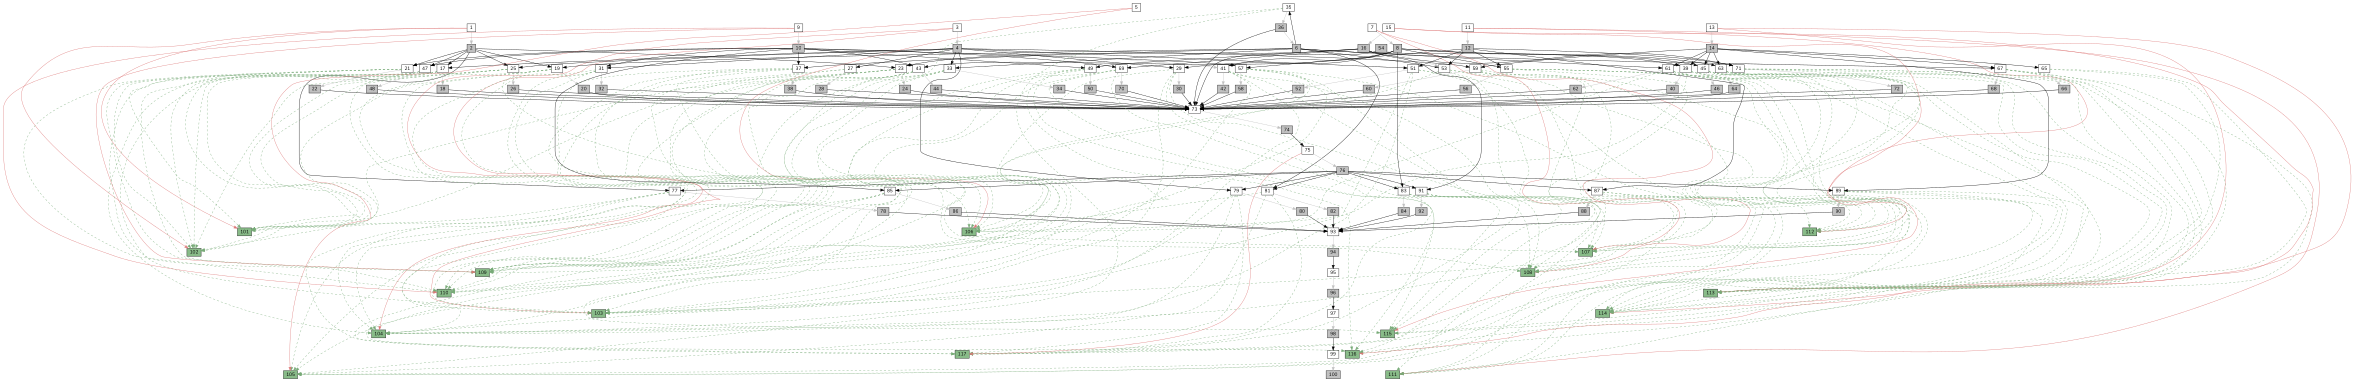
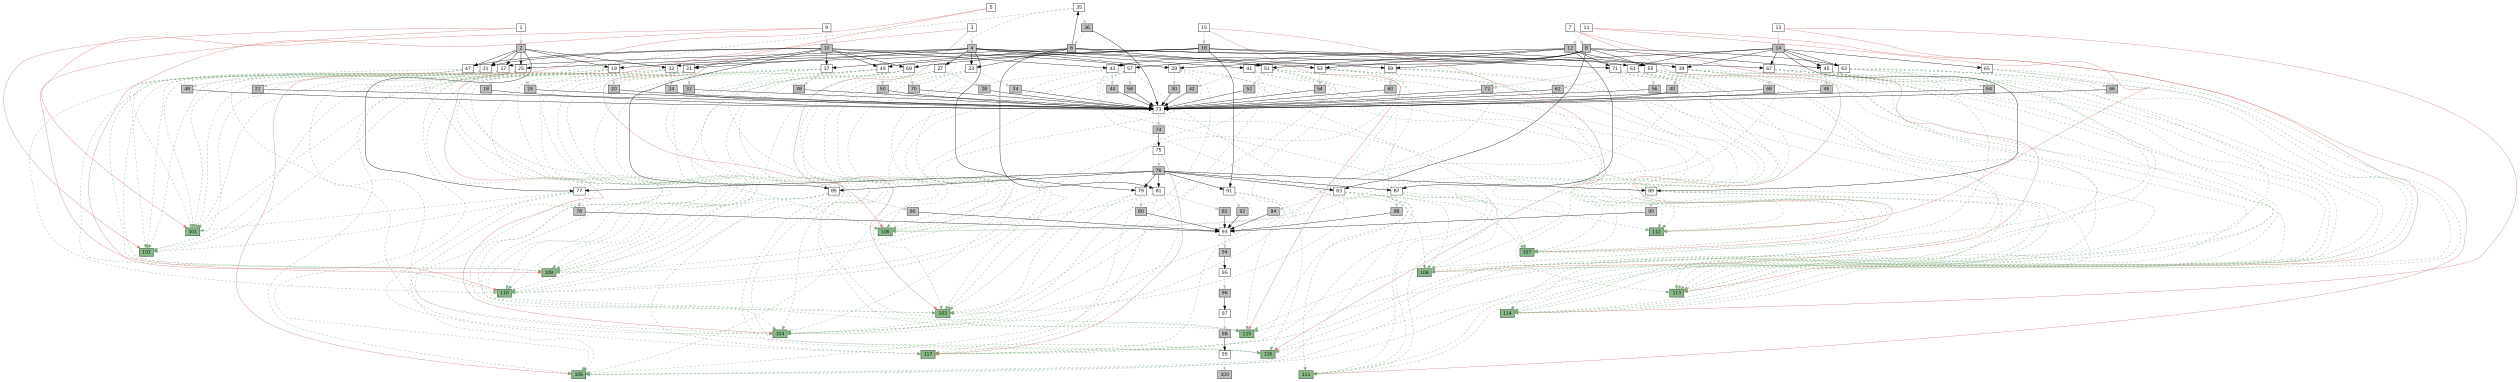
edge "4" -> "41": color gray -> black
edge "54" -> "53": reversed
edge "17" -> "103": removed
